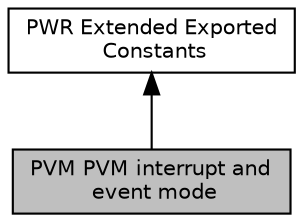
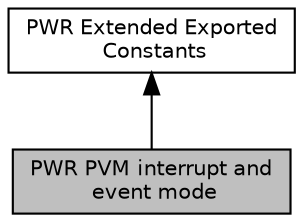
node "PVM PVM interrupt and event mode": label "PVM PVM interrupt and event mode" -> "PWR PVM interrupt and event mode"
